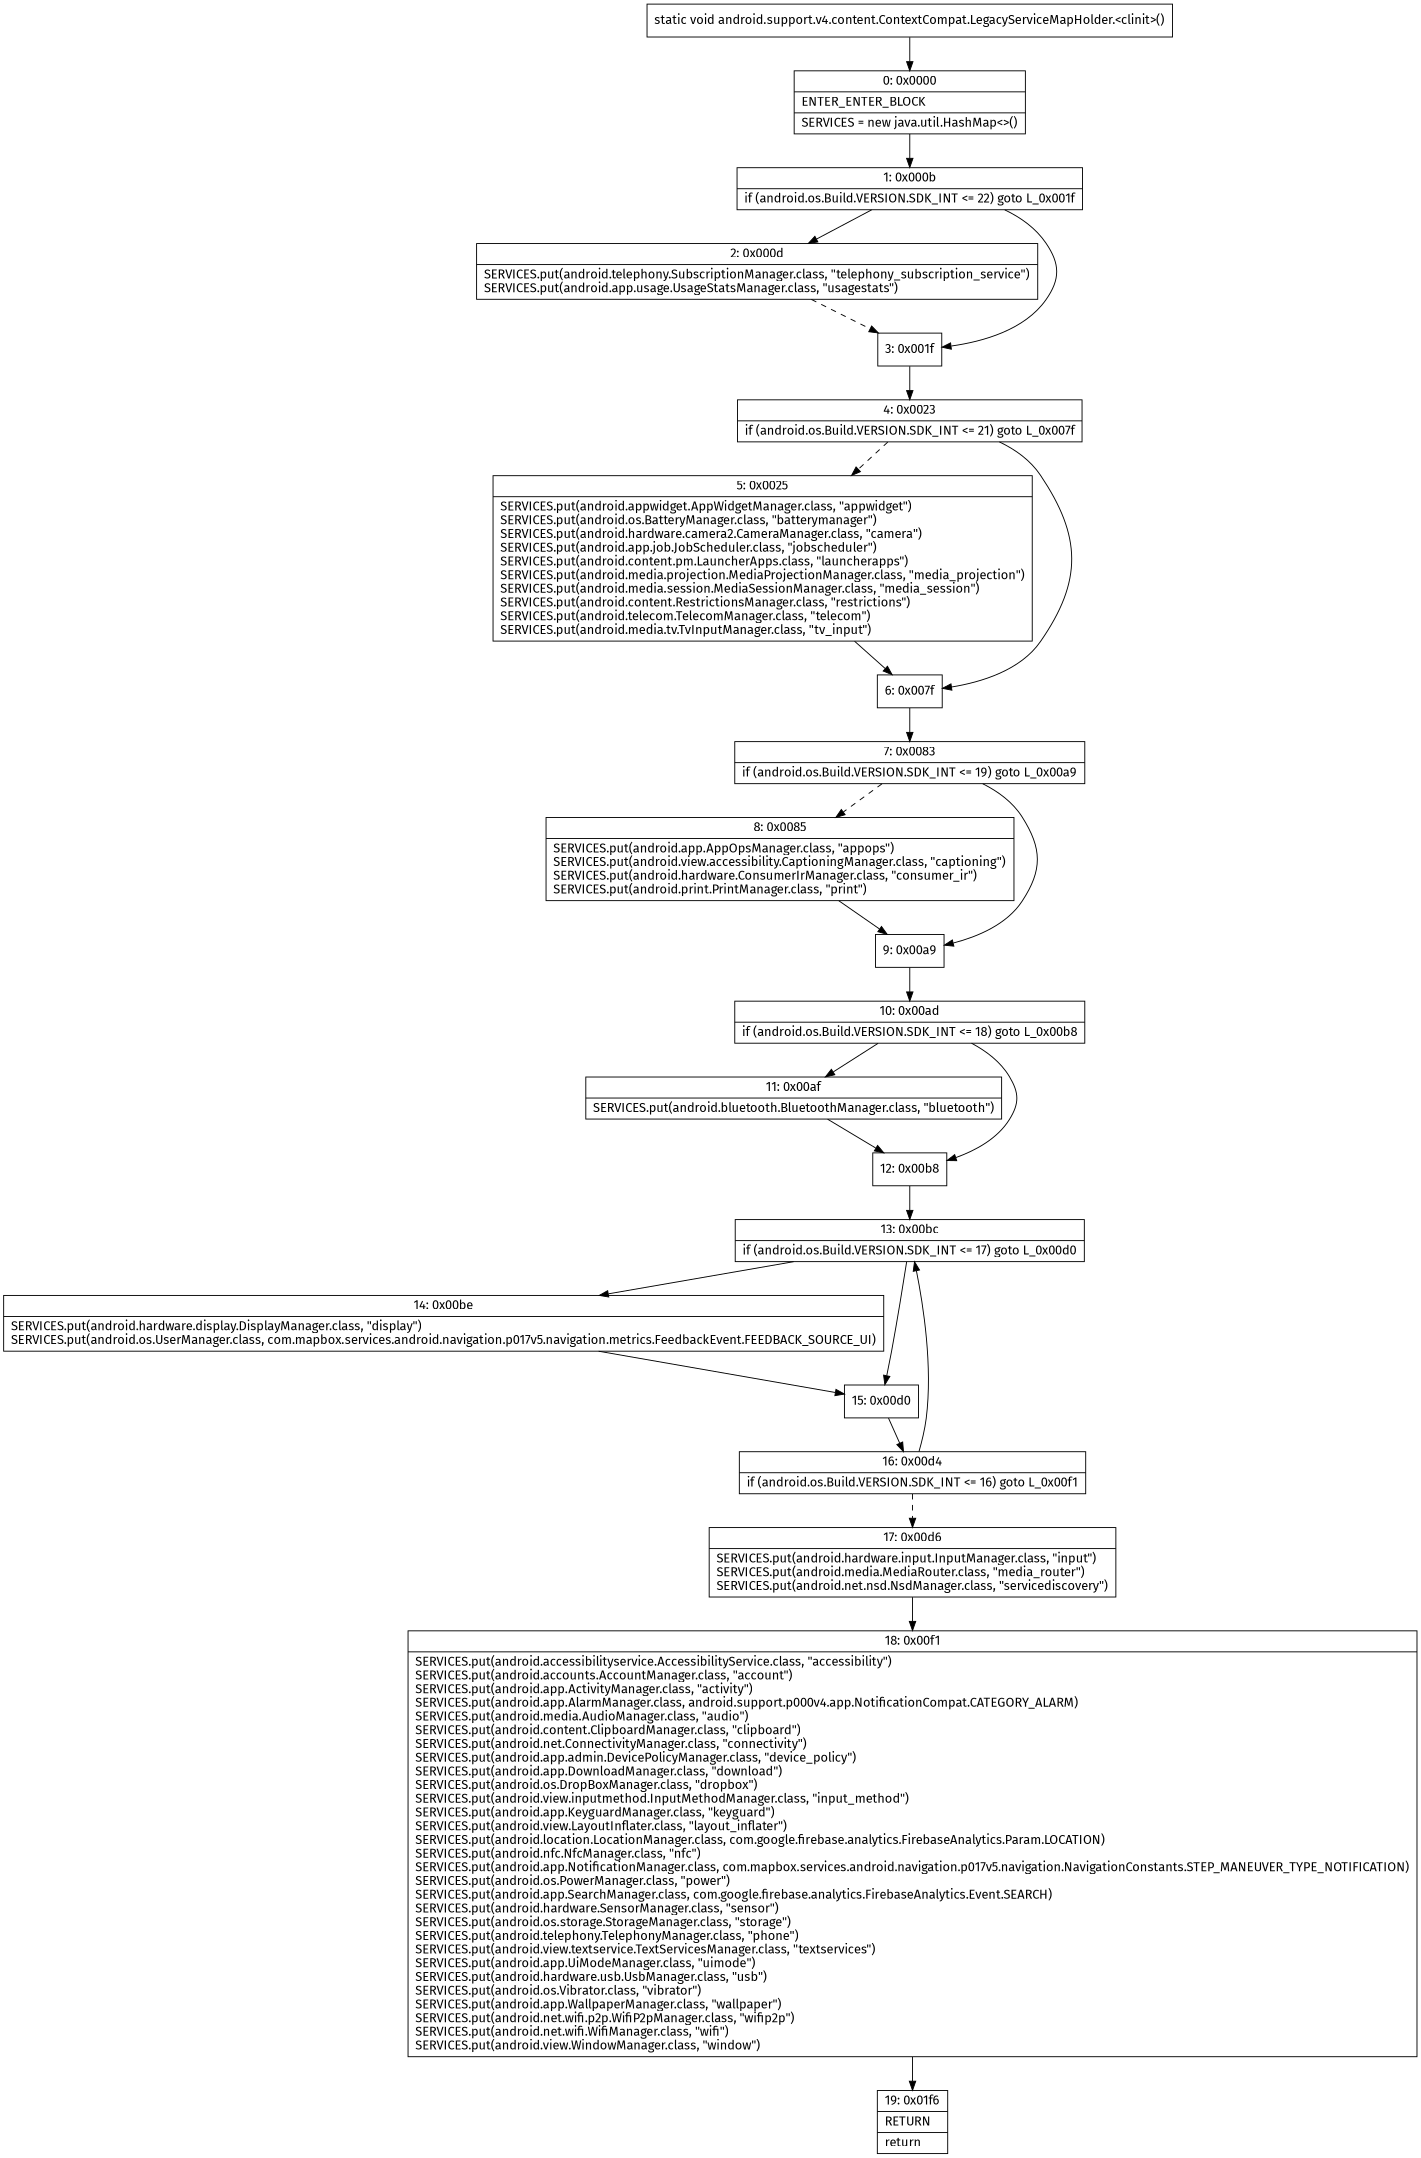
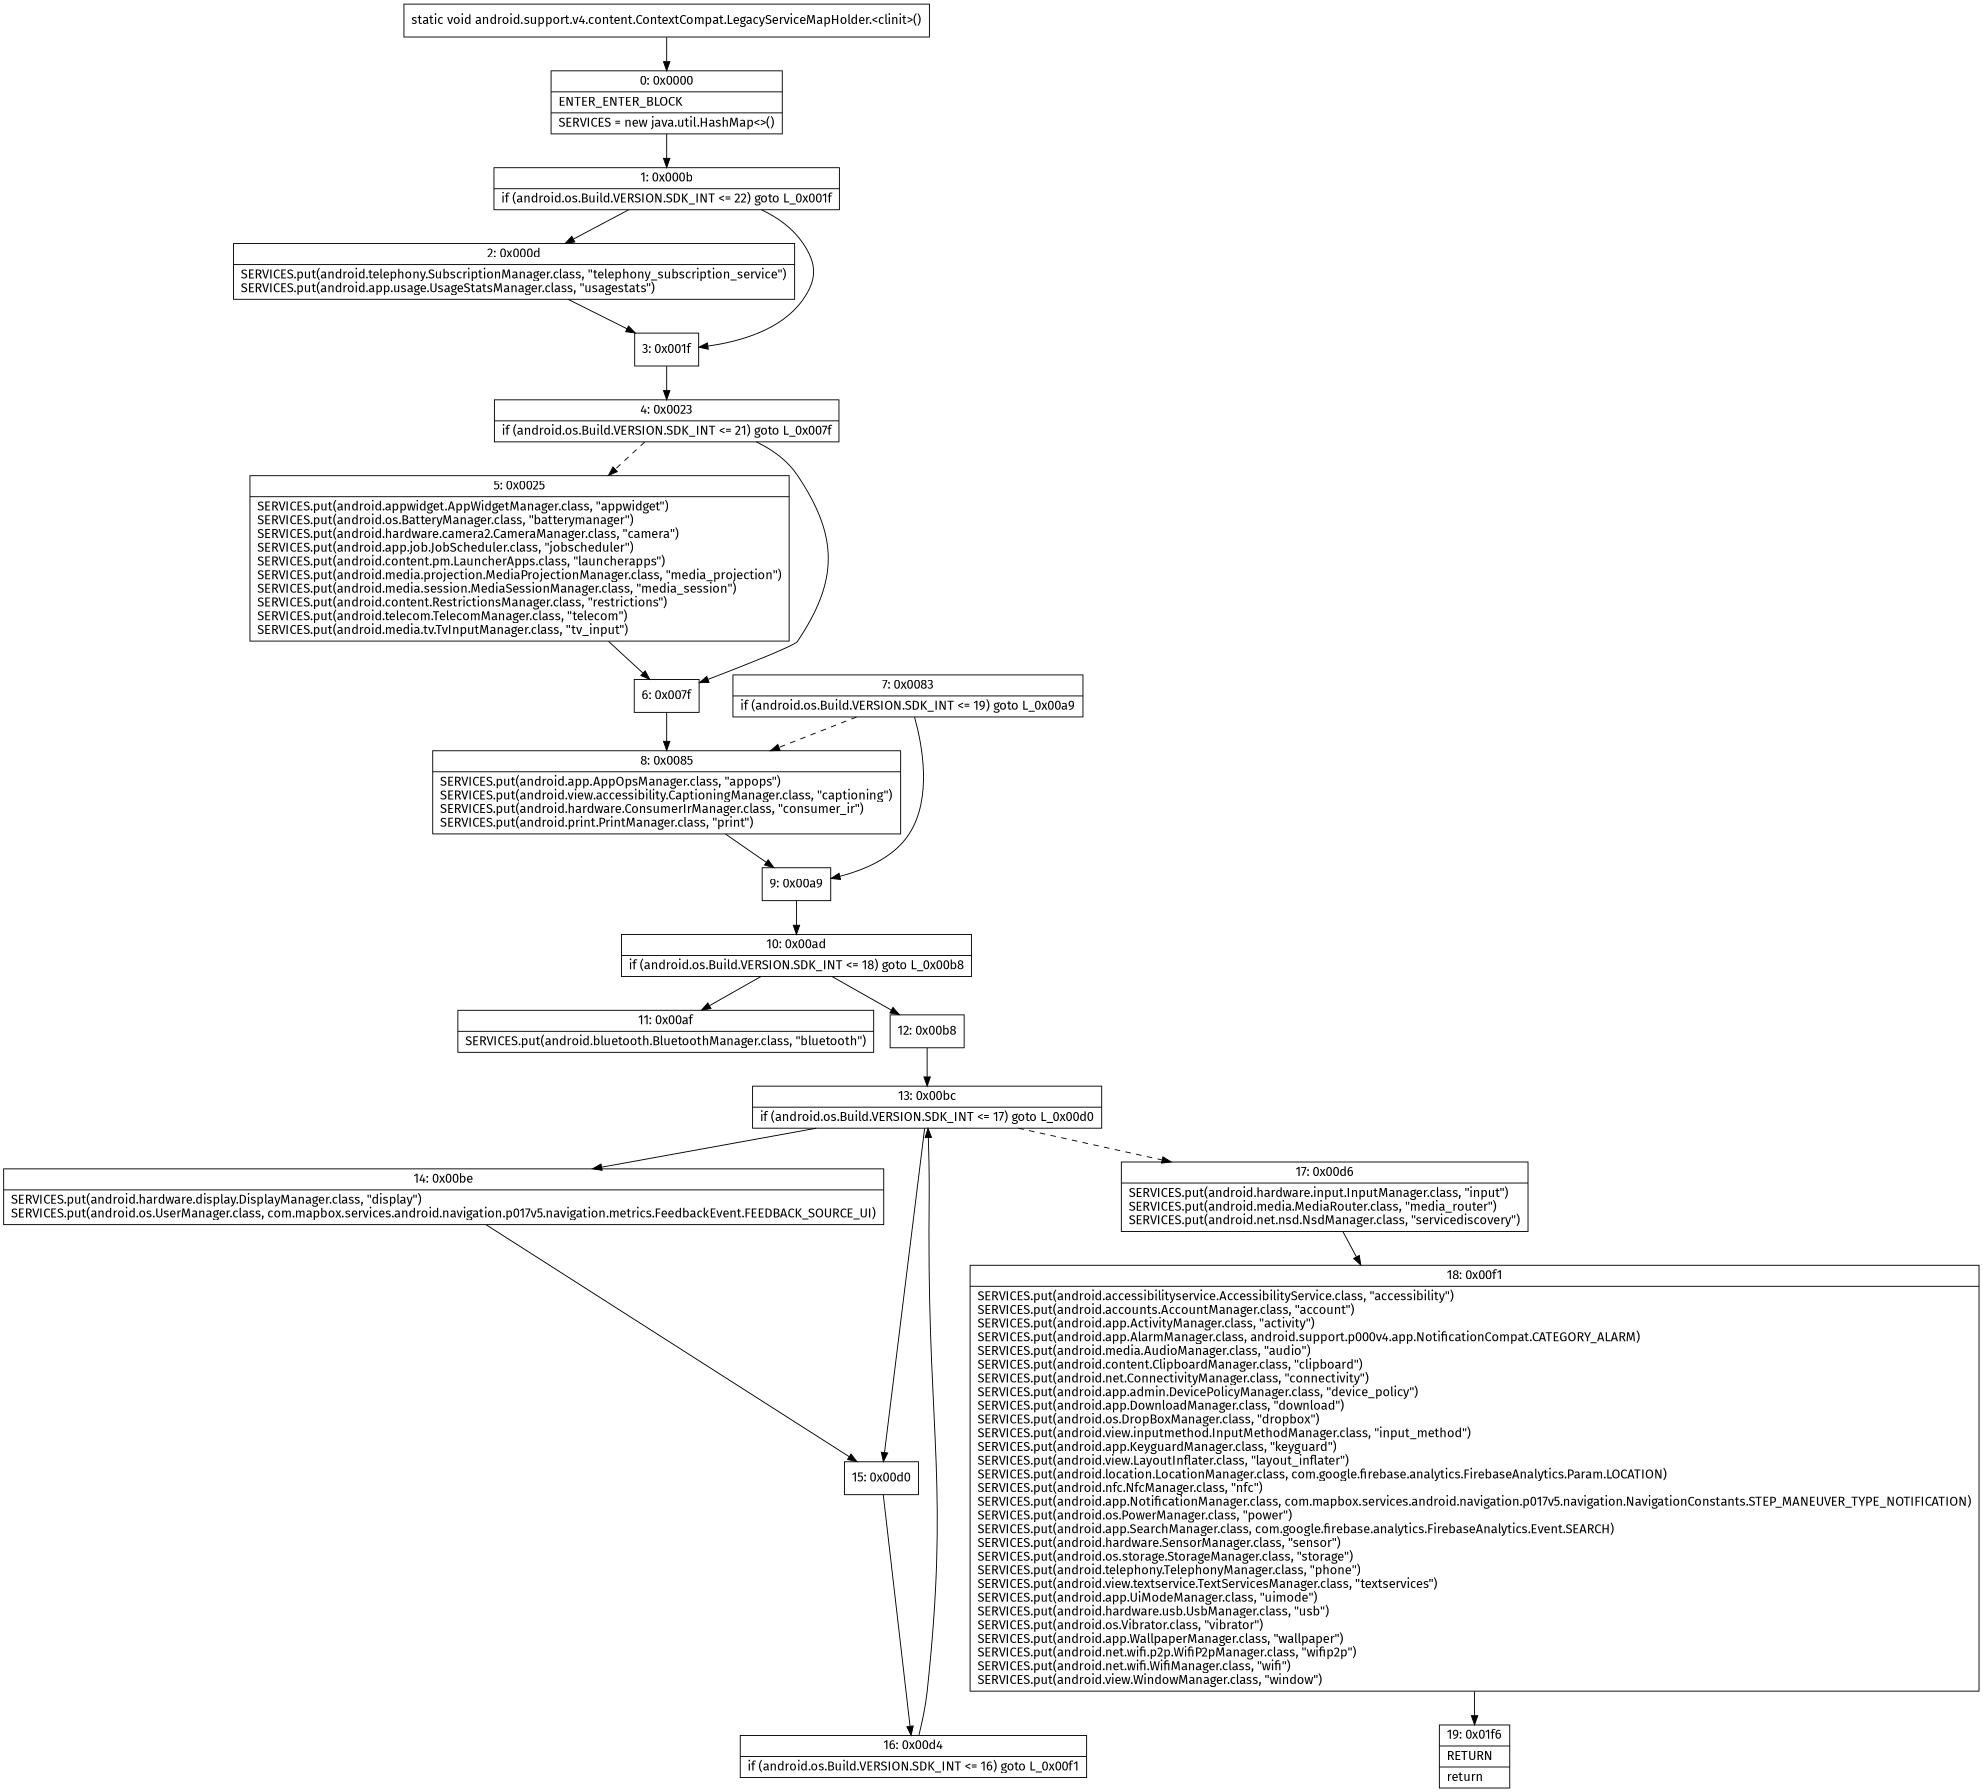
edge "2: 0x000d" -> "3: 0x001f": style dashed -> solid
edge "6: 0x007f" -> "7: 0x0083": now "6: 0x007f" -> "8: 0x0085"
edge "11: 0x00af" -> "12: 0x00b8": removed
edge "16: 0x00d4" -> "17: 0x00d6": now "13: 0x00bc" -> "17: 0x00d6"
